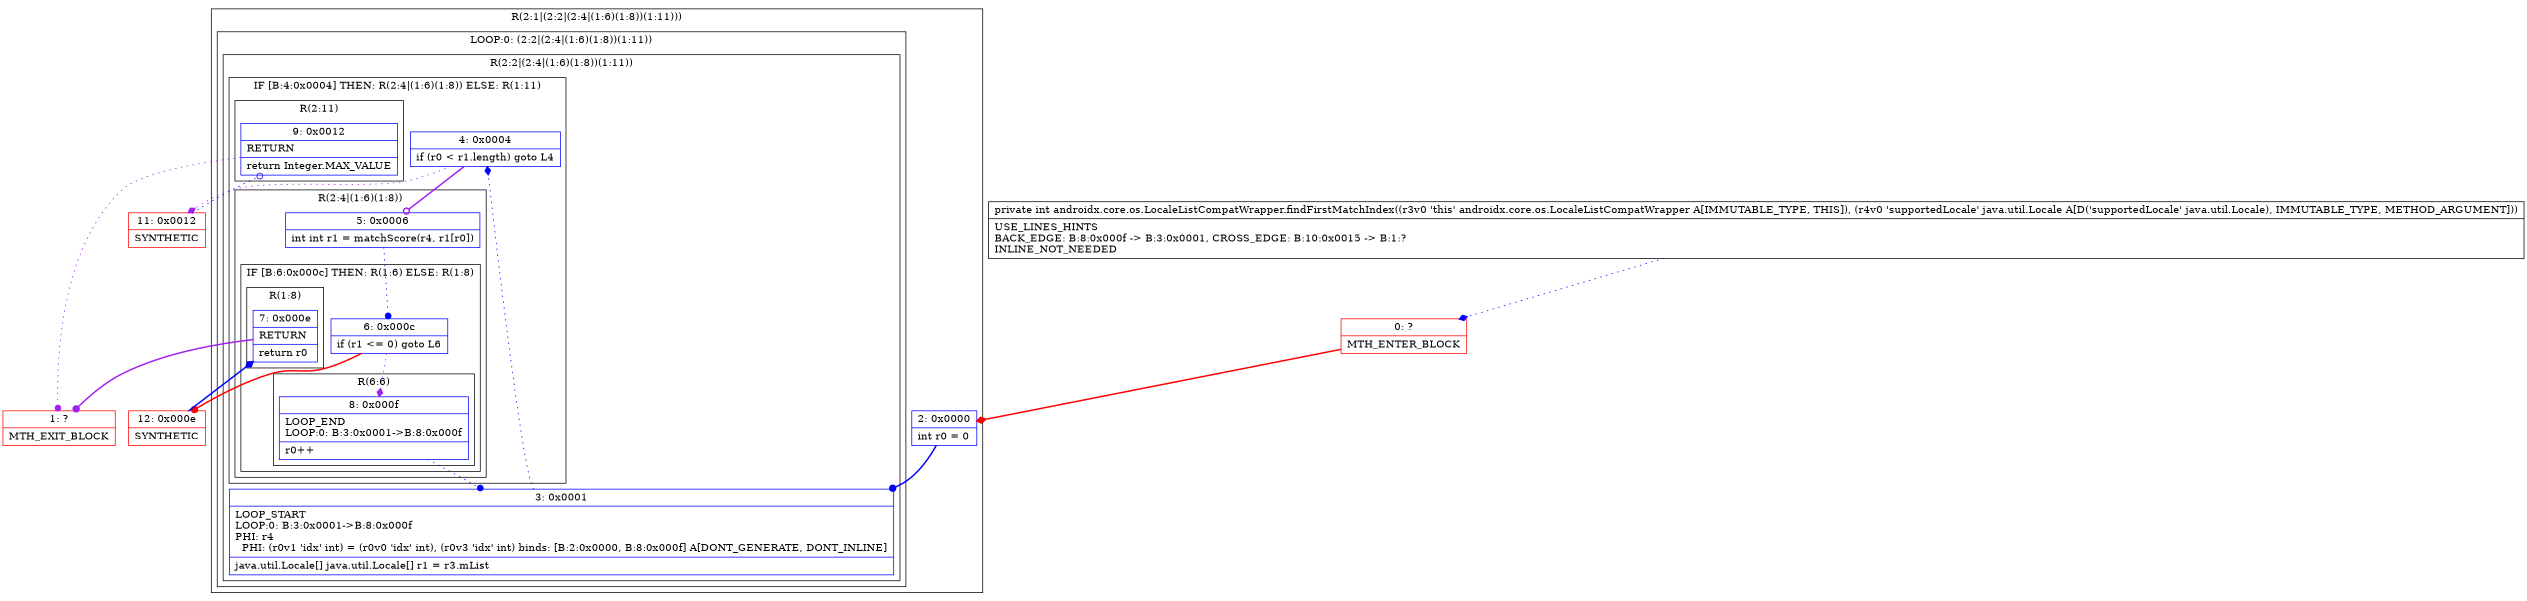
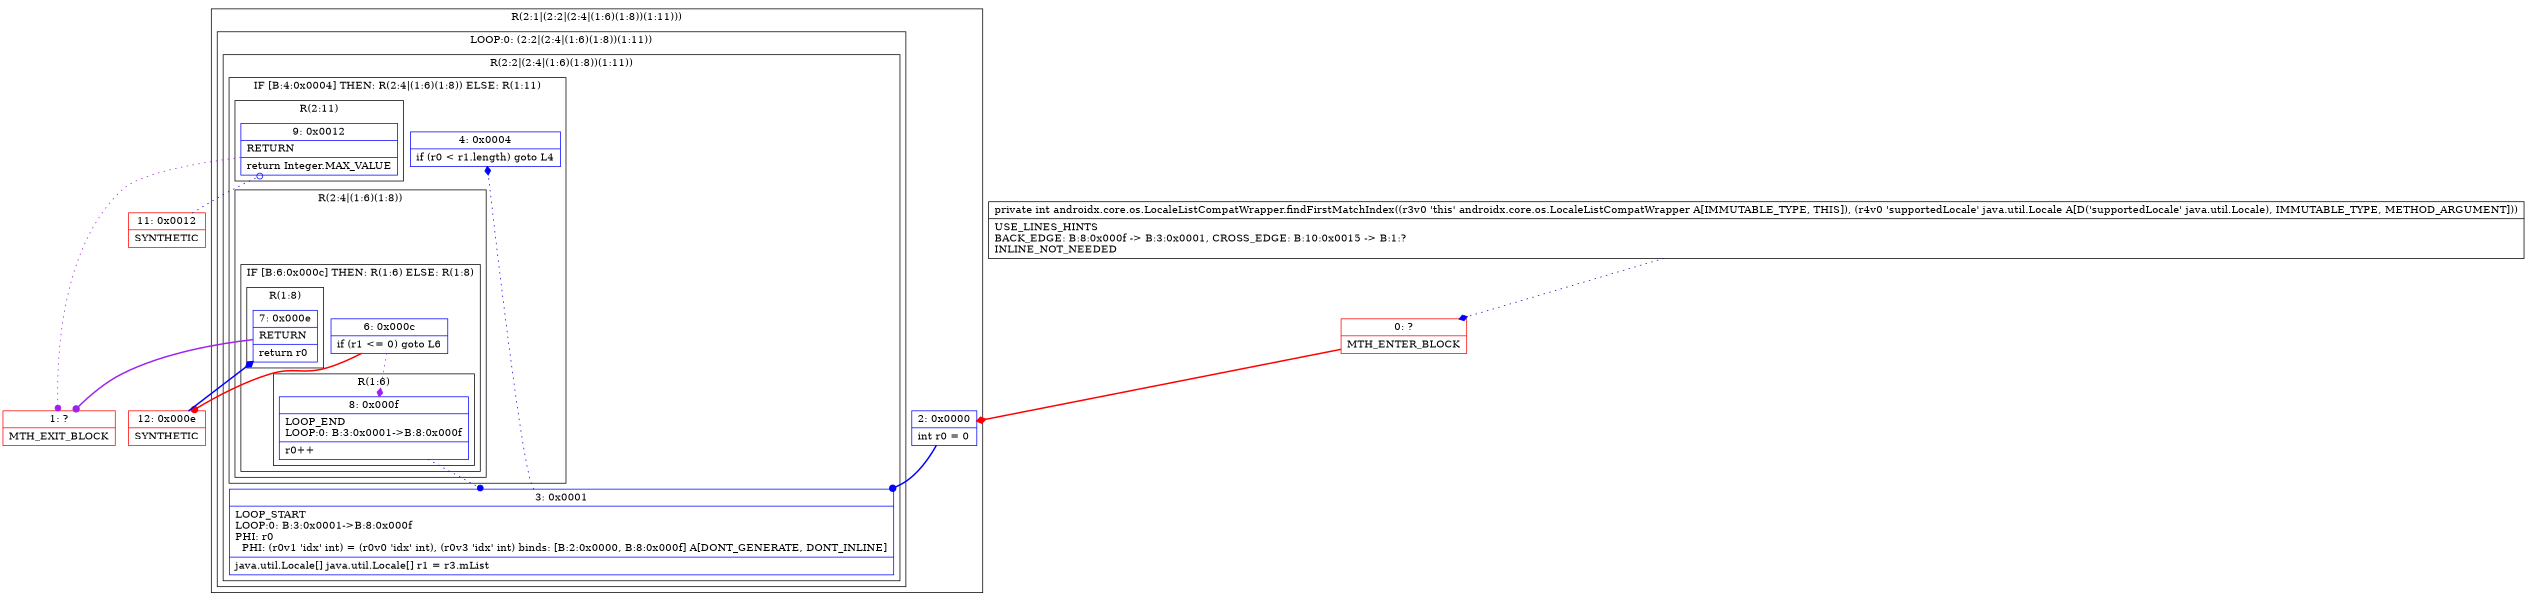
edge "4: 0x0004" -> "11: 0x0012": removed
node "5: 0x0006": removed
cluster "R(6:6)": label "R(6:6)" -> "R(1:6)"
node "3: 0x0001": text "PHI: r4" -> "PHI: r0"
